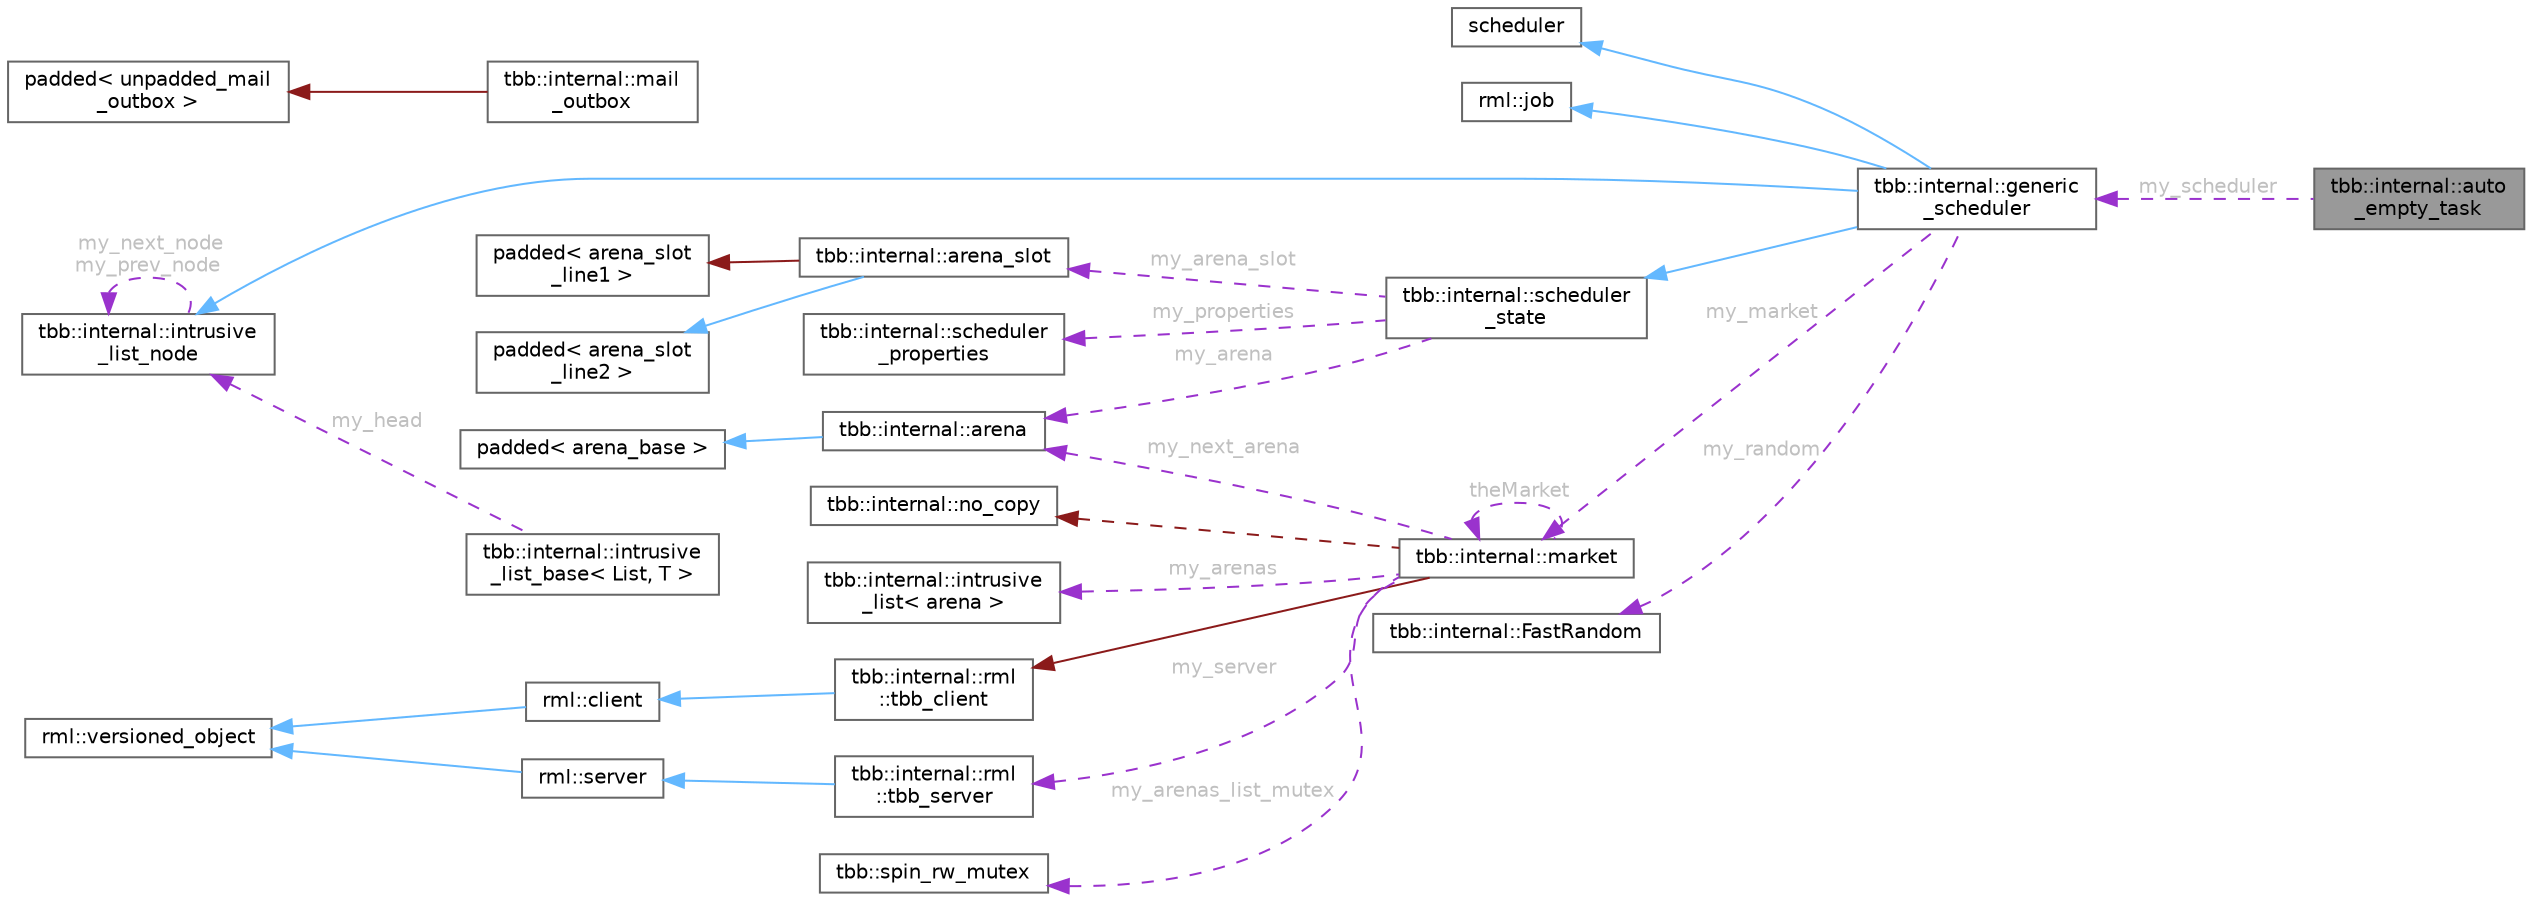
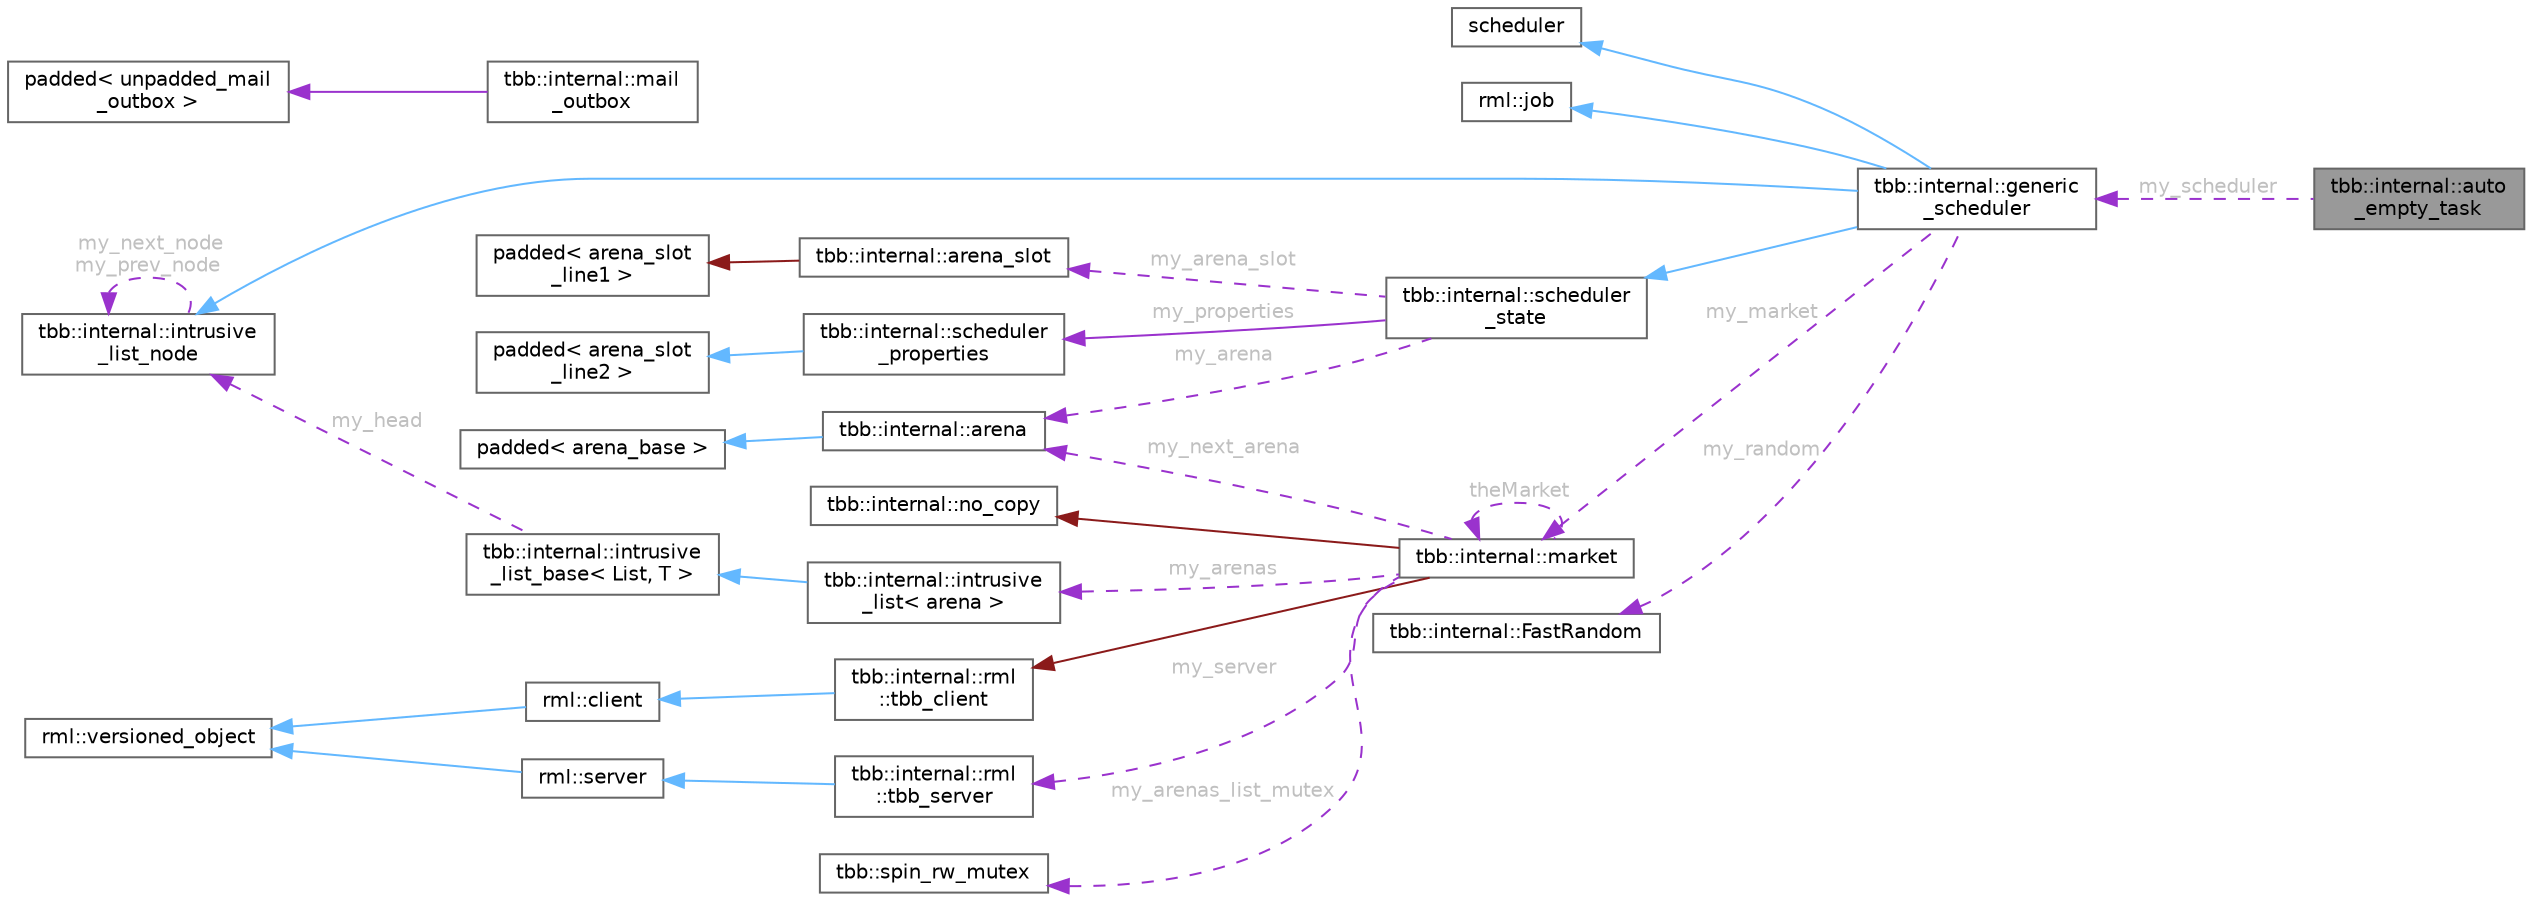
edge "tbb::internal::mail _outbox" -> "padded< unpadded_mail _outbox >": color firebrick4 -> darkorchid3
edge "tbb::internal::arena_slot" -> "padded< arena_slot _line2 >": now "tbb::internal::scheduler _properties" -> "padded< arena_slot _line2 >"
edge "tbb::internal::scheduler _state" -> "tbb::internal::scheduler _properties": style dashed -> solid
edge "tbb::internal::market" -> "tbb::internal::no_copy": style dashed -> solid
edge "tbb::internal::intrusive _list< arena >" -> "tbb::internal::intrusive _list_base< List, T >": added
